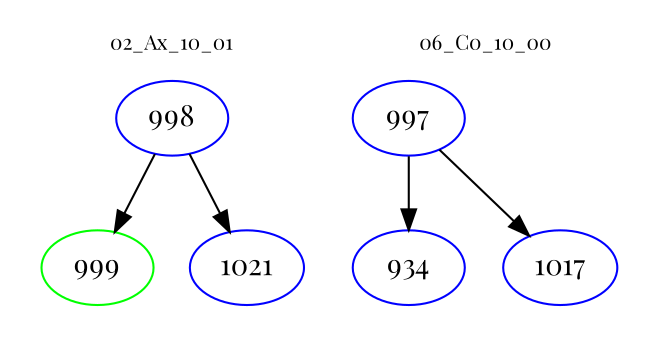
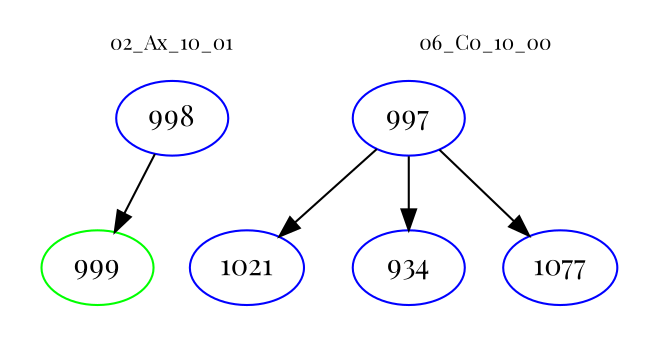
edge "998" -> "1021": now "997" -> "1021"
node "1017": label "1017" -> "1077"
